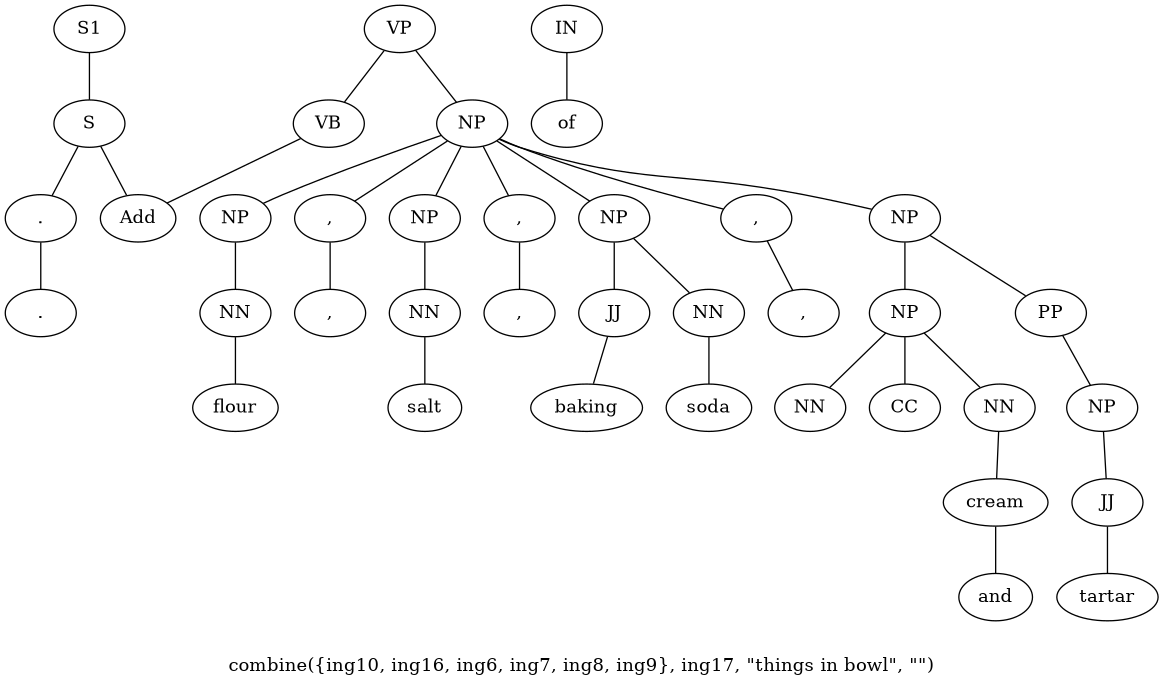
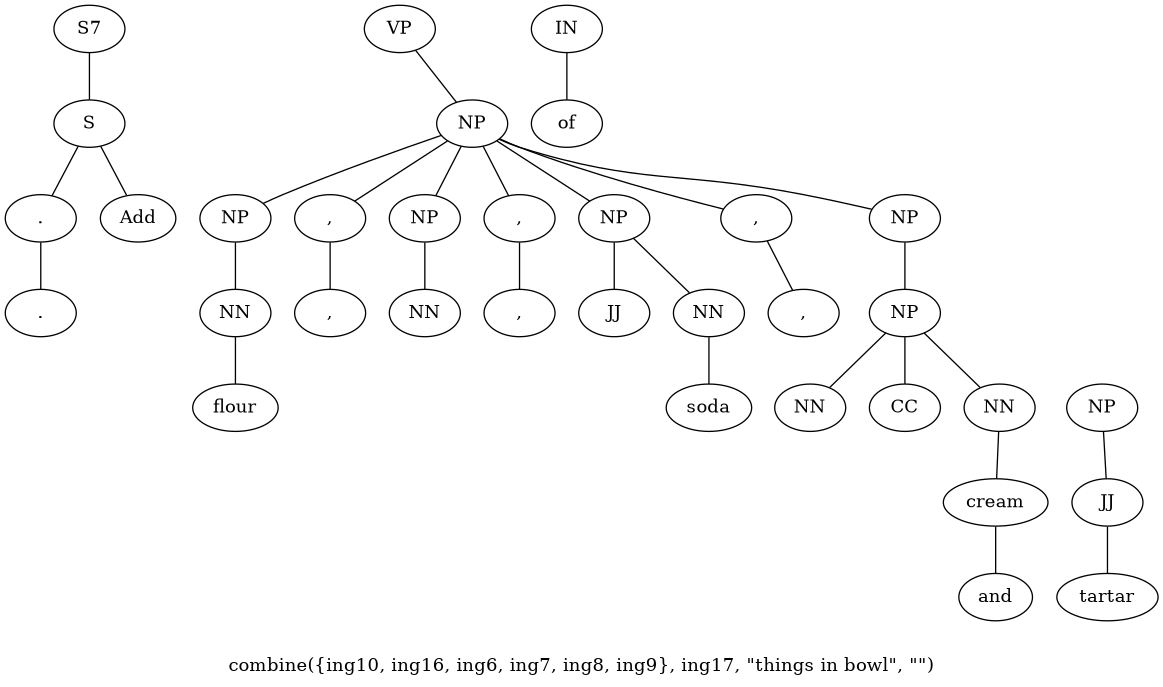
node "S1": label "S1" -> "S7"
node "VB": removed
node "PP": removed
node "salt": removed
node "baking": removed
